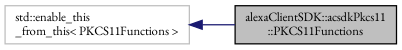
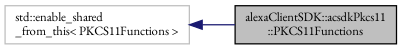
node "std::enable_this _from_this< PKCS11Functions >": label "std::enable_this _from_this< PKCS11Functions >" -> "std::enable_shared _from_this< PKCS11Functions >"
